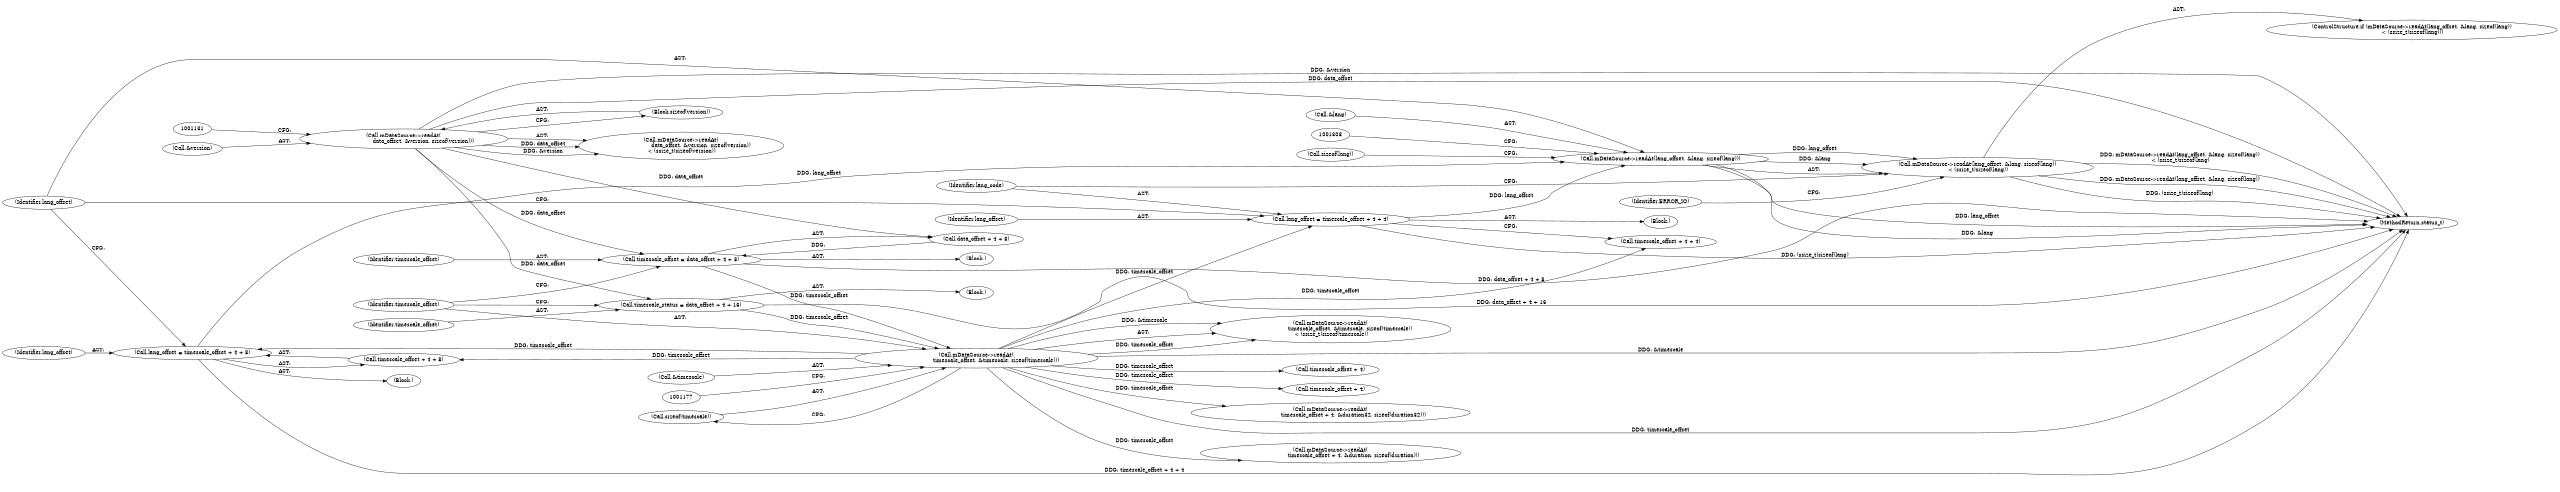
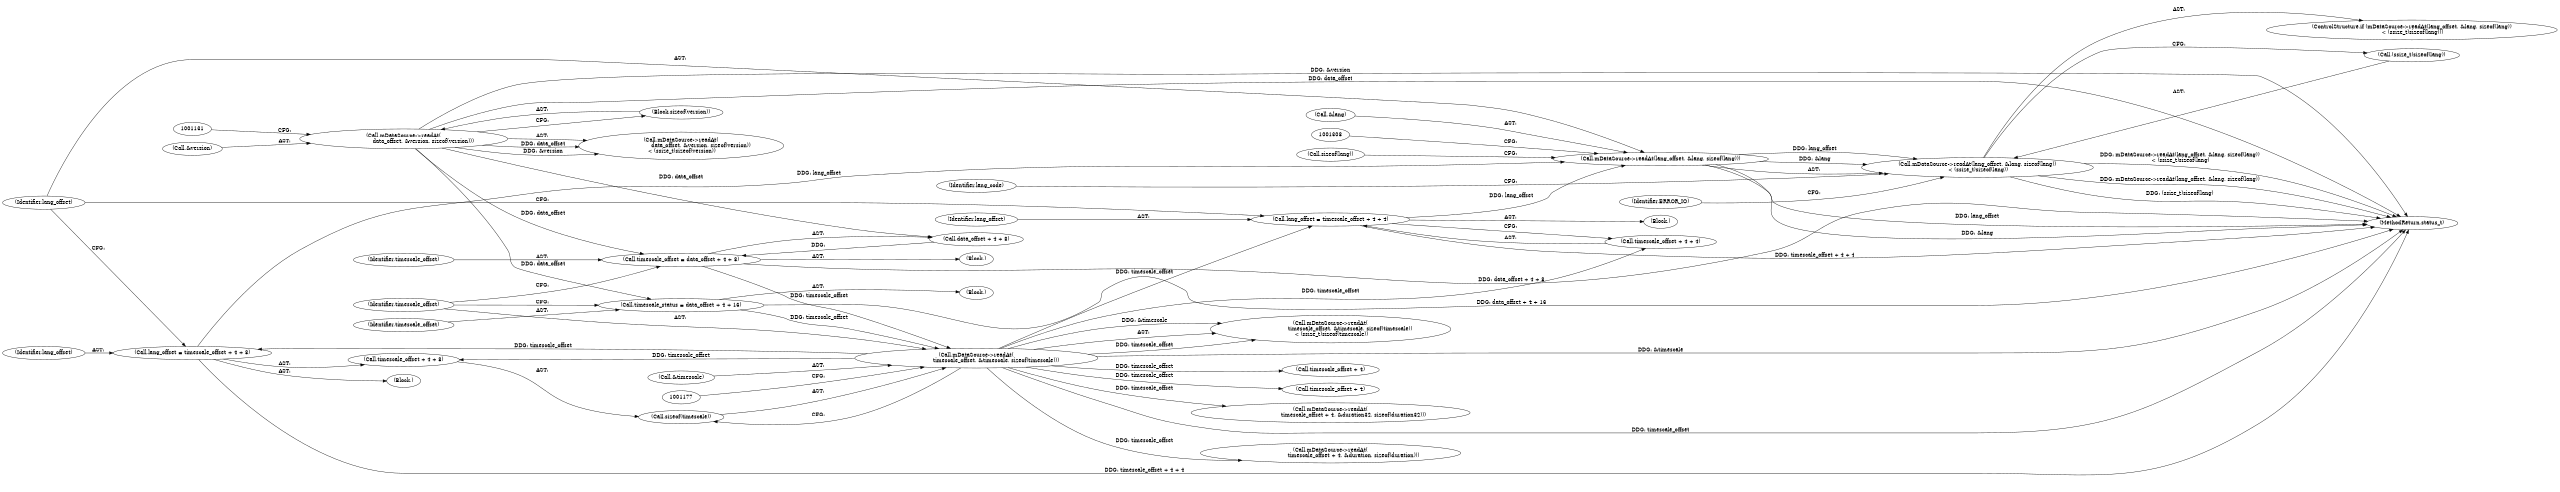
node "(Call,(ssize_t)sizeof(lang))": added
edge "(Identifier,lang_code)" -> "(Call,lang_offset = timescale_offset + 4 + 4)": now "(Call,timescale_offset + 4 + 4)" -> "(Call,lang_offset = timescale_offset + 4 + 4)"
edge "(Call,lang_offset = timescale_offset + 4 + 4)" -> "(MethodReturn,status_t)": label "DDG: (ssize_t)sizeof(lang)" -> "DDG: timescale_offset + 4 + 4"
edge "(Call,timescale_offset + 4 + 8)" -> "(Call,lang_offset = timescale_offset + 4 + 8)": now "(Call,timescale_offset + 4 + 8)" -> "(Call,sizeof(timescale))"
